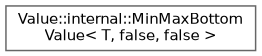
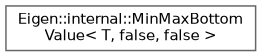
node "Value::internal::MinMaxBottom Value< T, false, false >": label "Value::internal::MinMaxBottom Value< T, false, false >" -> "Eigen::internal::MinMaxBottom Value< T, false, false >"
